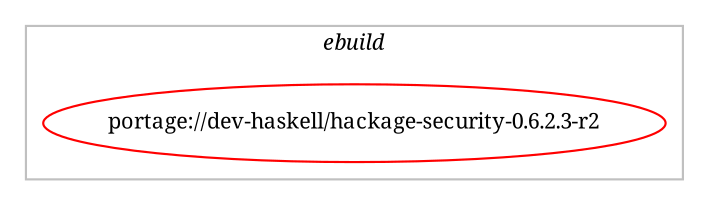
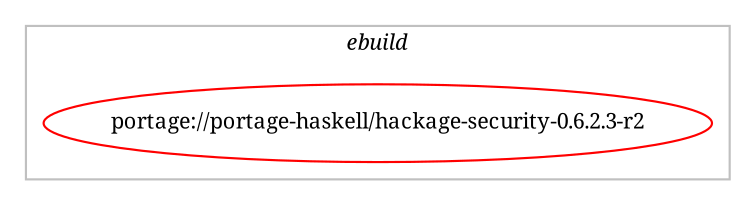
node "portage://dev-haskell/hackage-security-0.6.2.3-r2": label "portage://dev-haskell/hackage-security-0.6.2.3-r2" -> "portage://portage-haskell/hackage-security-0.6.2.3-r2"
